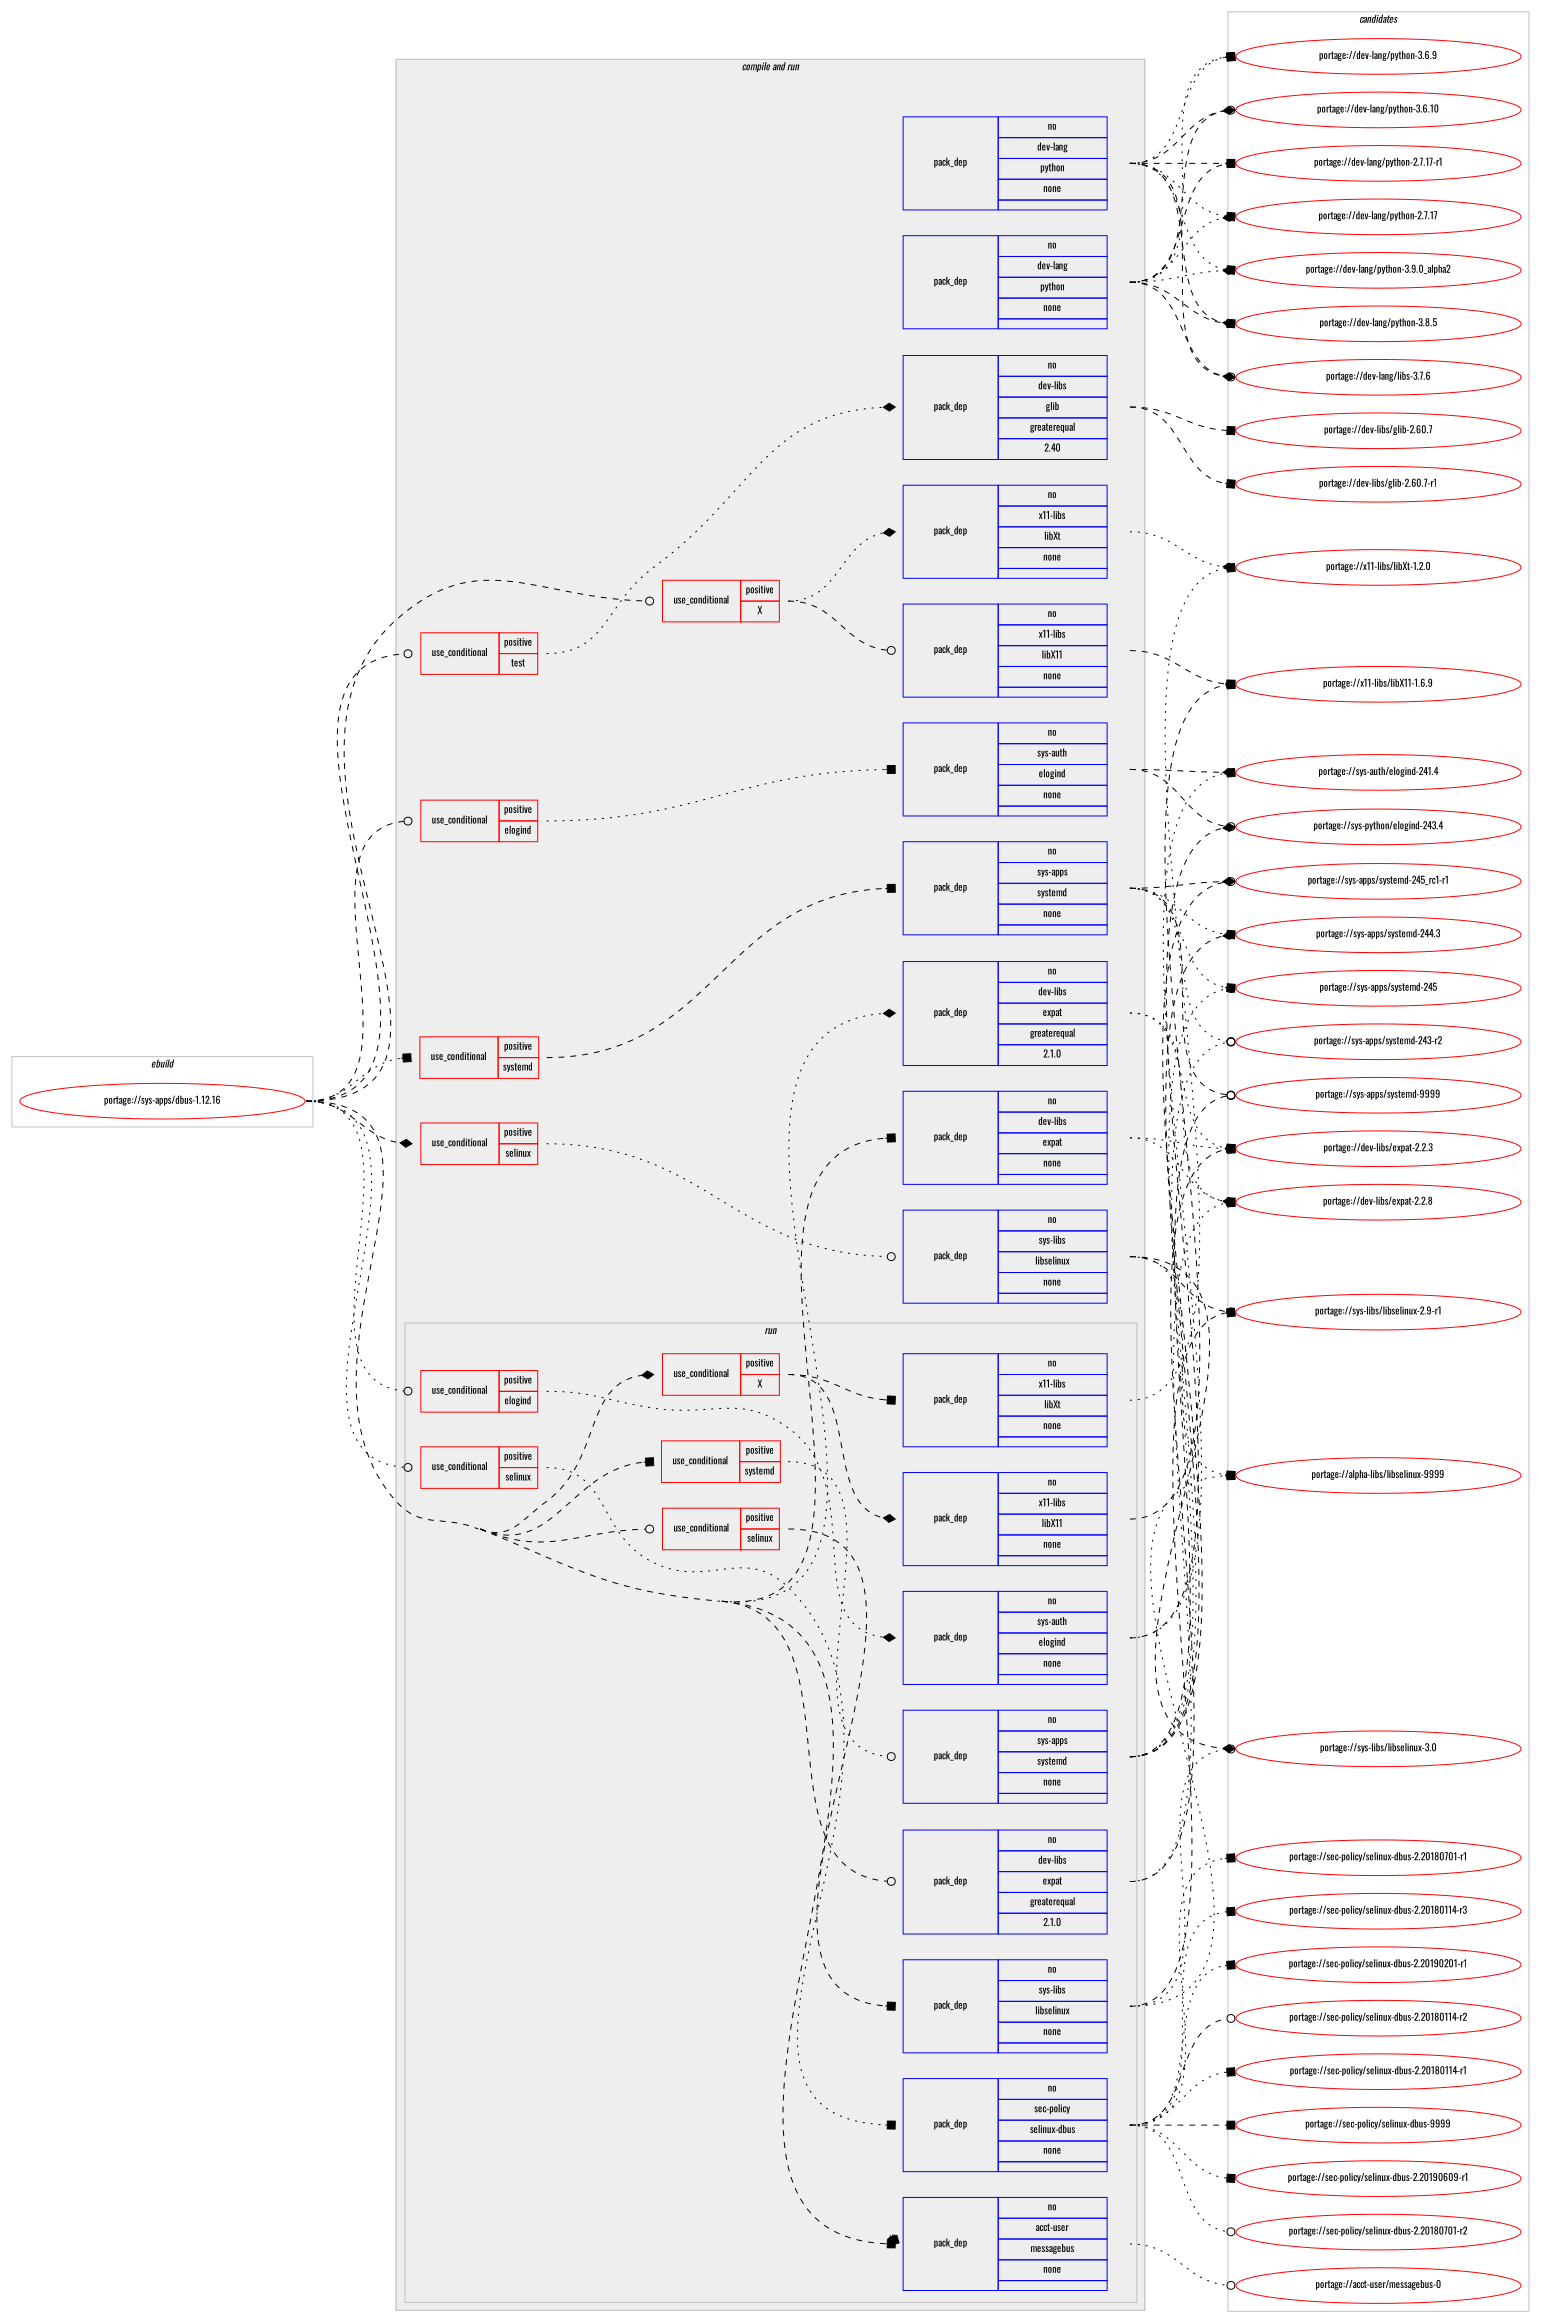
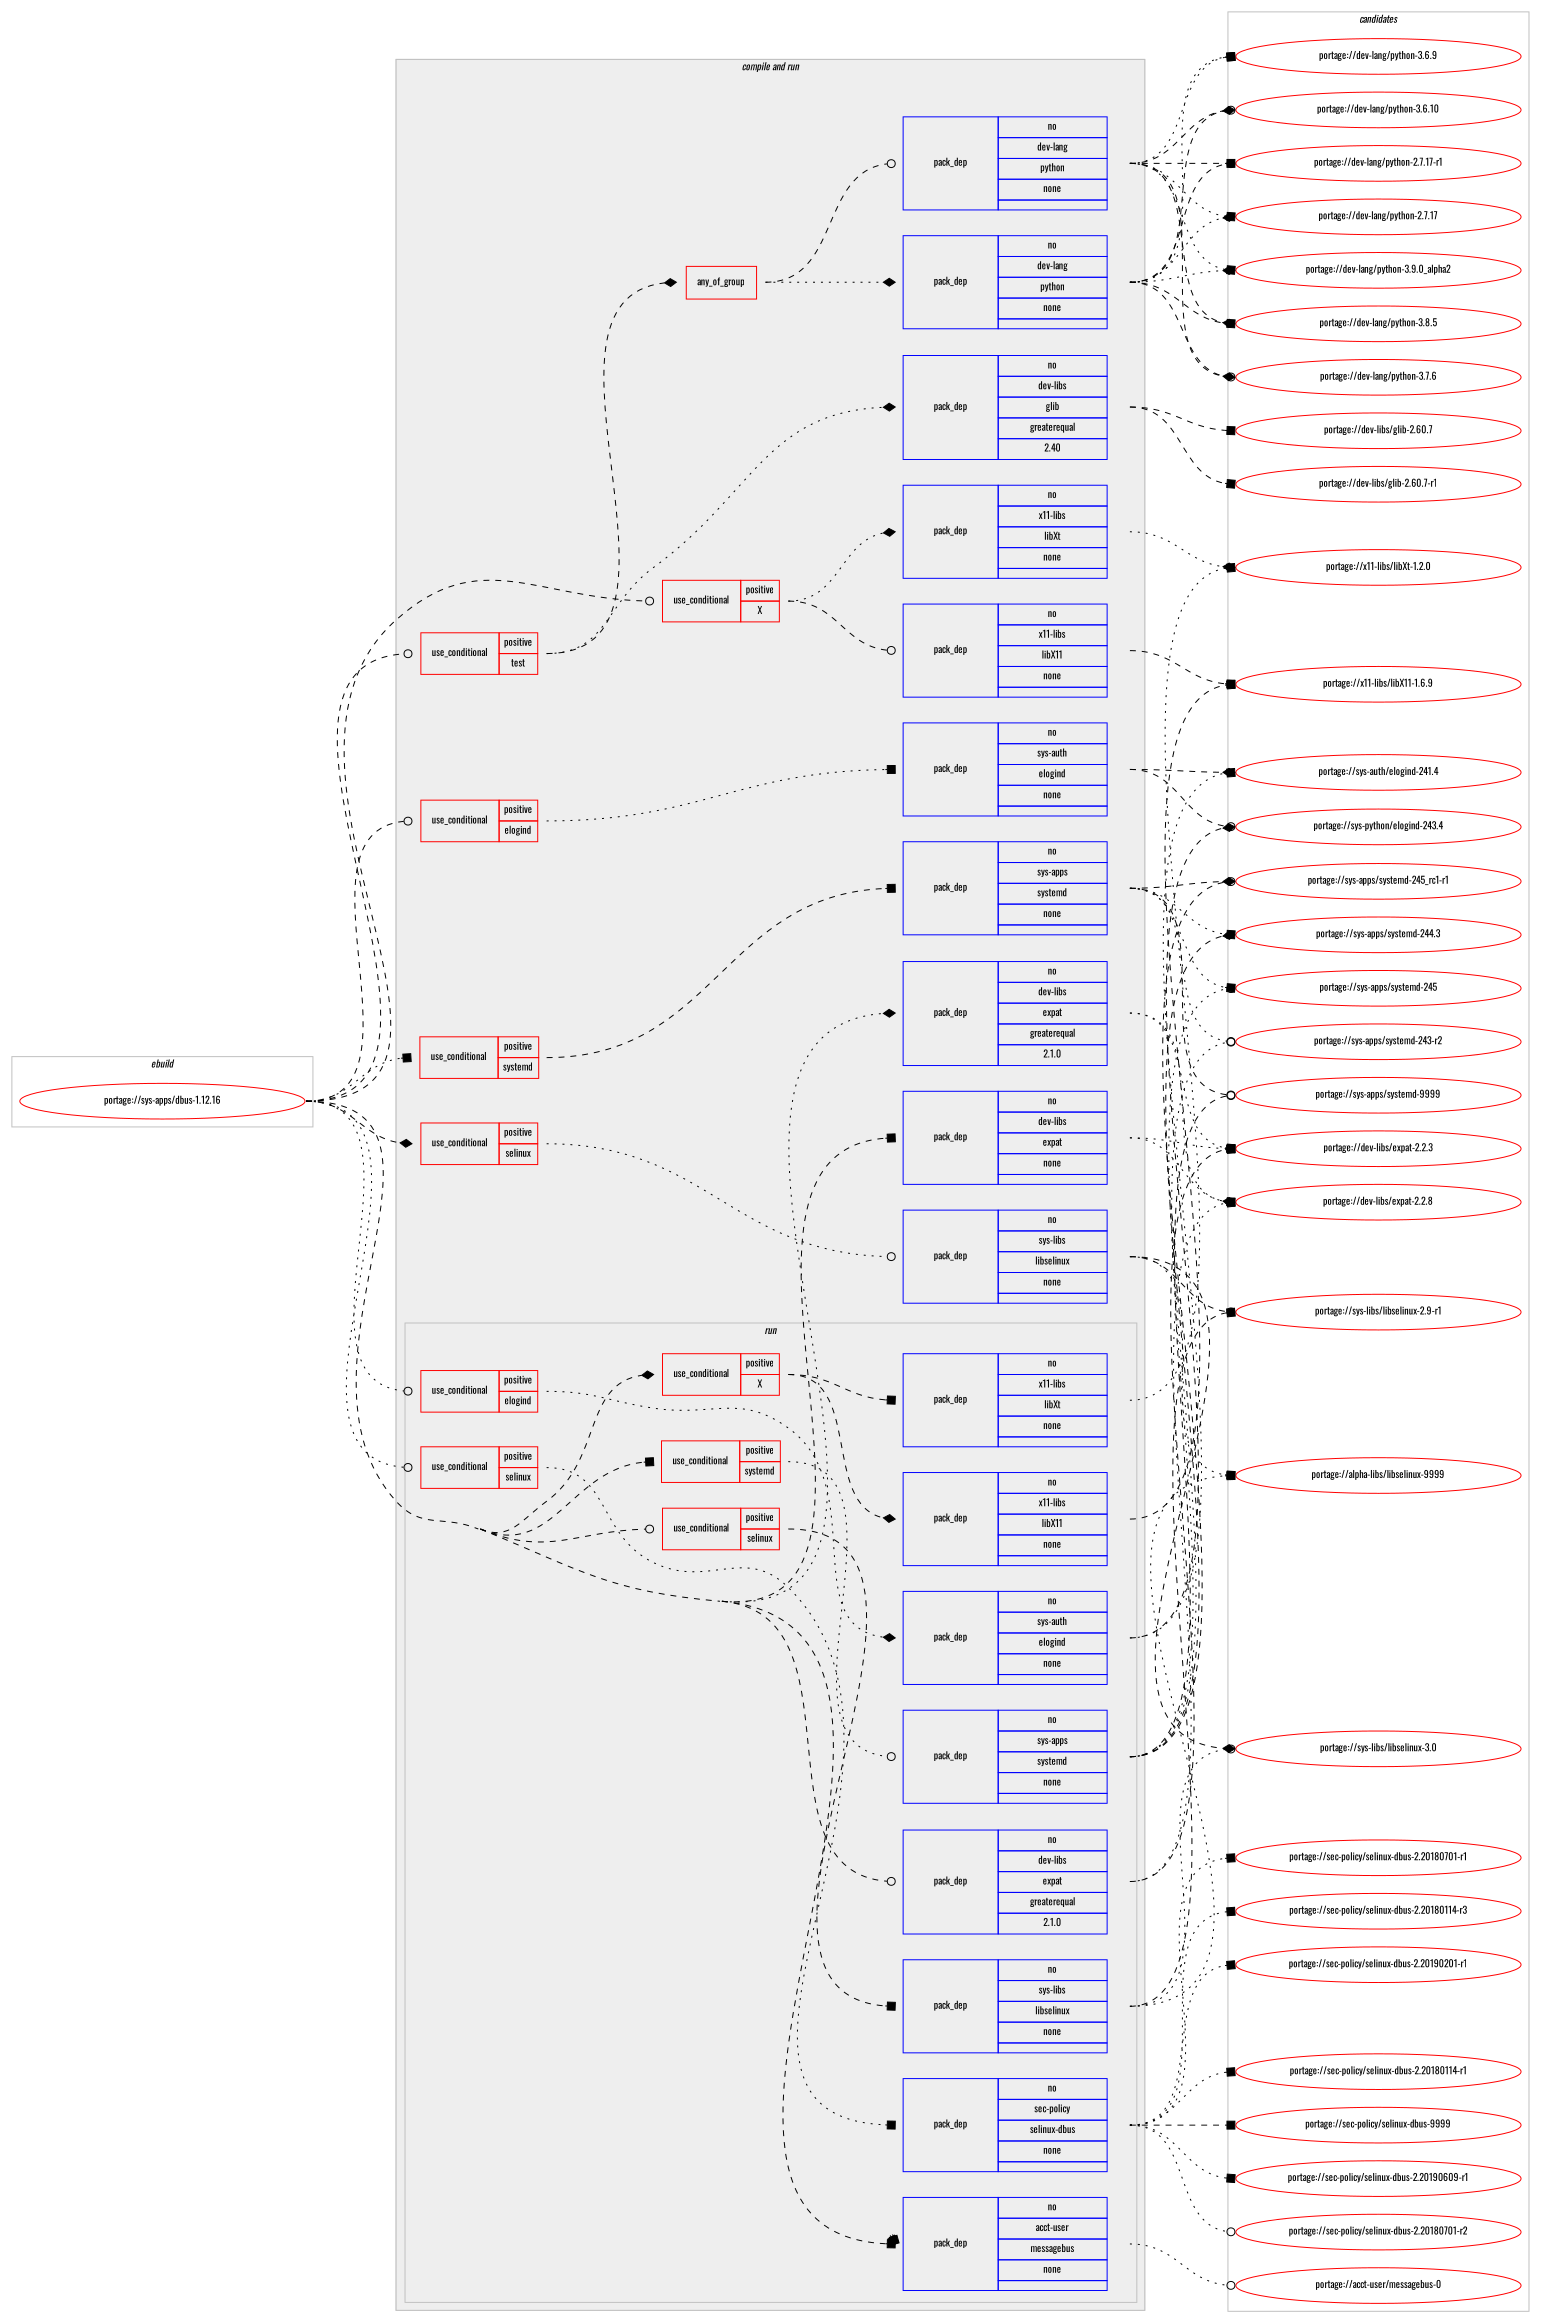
node "any_of_group": added
node "portage://dev-lang/libs-3.7.6": label "portage://dev-lang/libs-3.7.6" -> "portage://dev-lang/python-3.7.6"
node "portage://sec-policy/selinux-dbus-2.20180114-r2": removed
